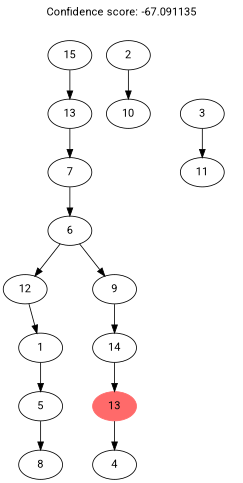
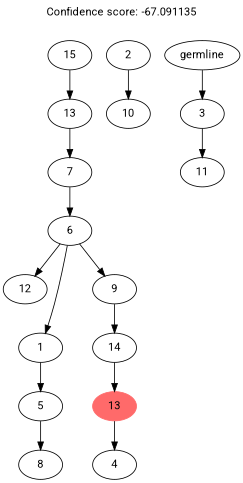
node "germline": added
edge "12" -> "1": now "6" -> "1"
